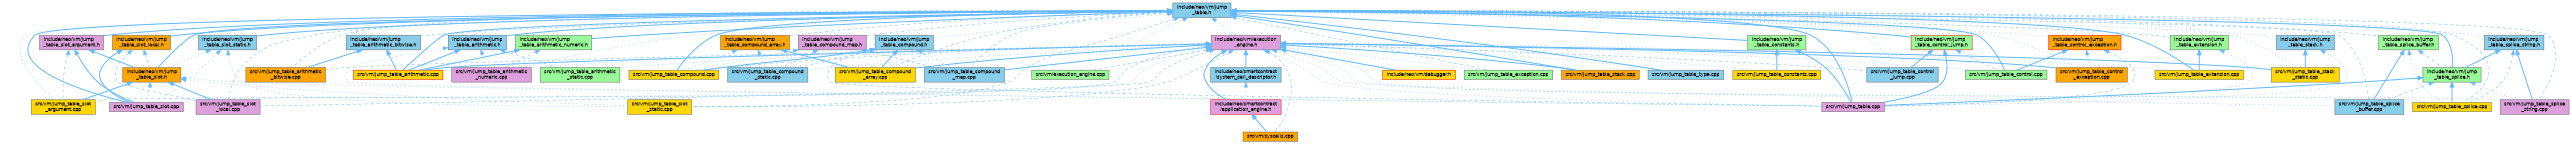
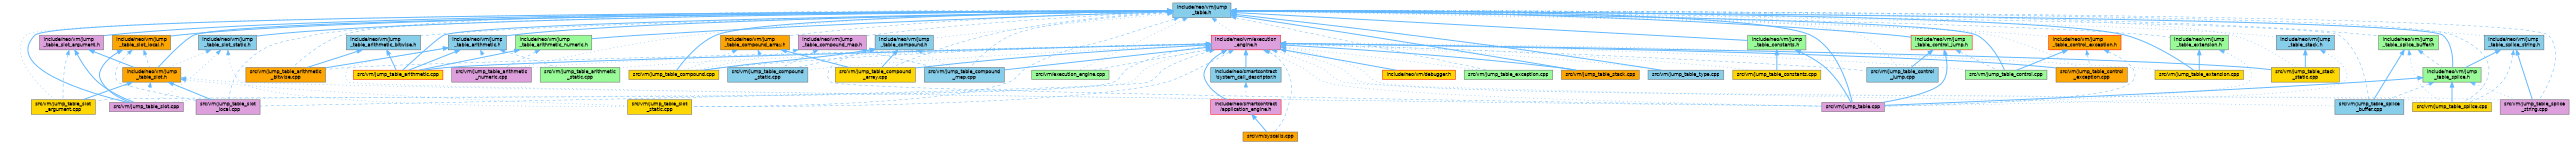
node "include/neo/vm/execution _engine.h": color grey40 -> red
edge "src/vm/jump_table_arithmetic _bitwise.cpp" -> "include/neo/vm/jump _table_arithmetic.h": added
